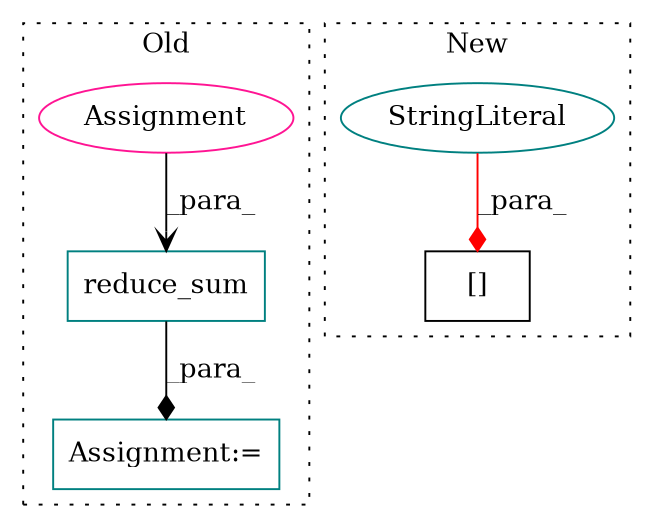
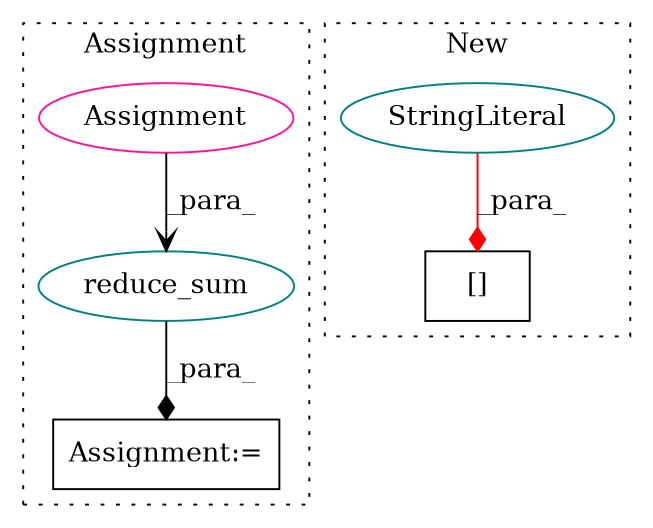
cluster "Old": label "Old" -> "Assignment"
node "reduce_sum": shape box -> ellipse
node "Assignment:=": color teal -> black
